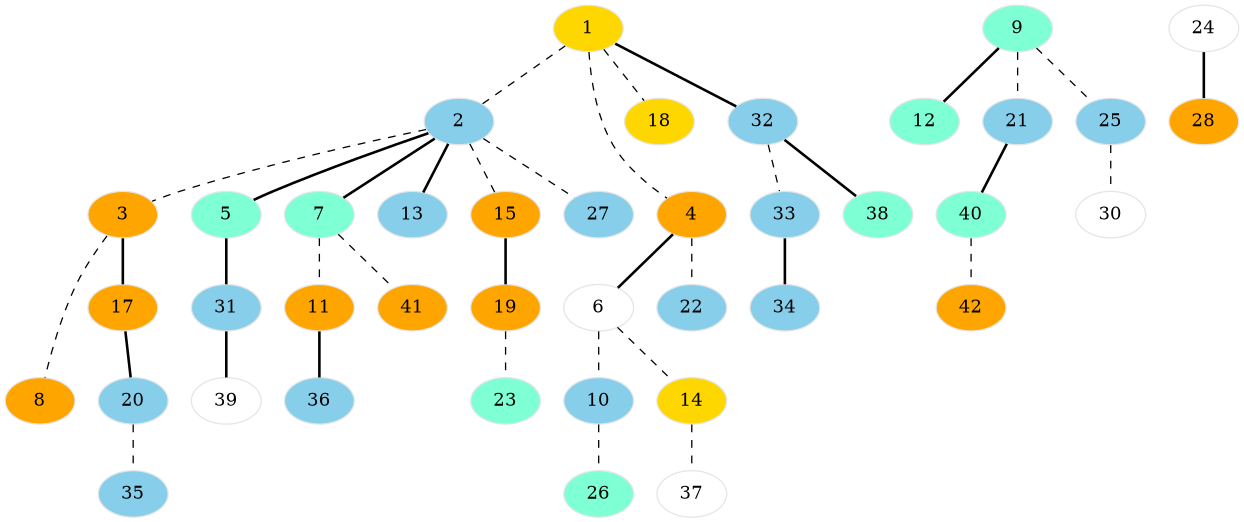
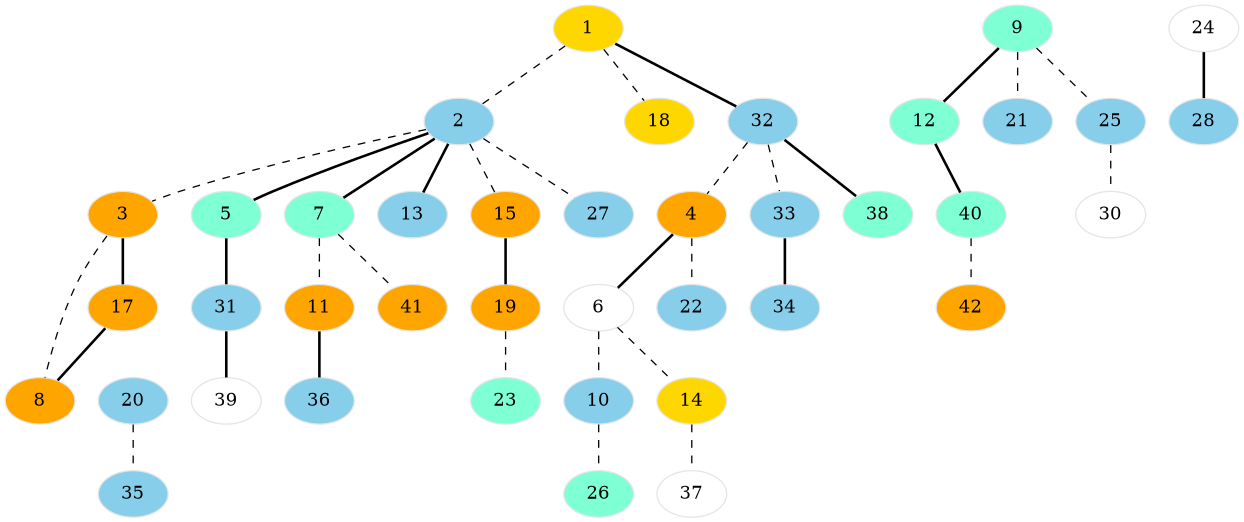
node "28": fillcolor orange -> skyblue
edge "1" -- "4": now "32" -- "4"
edge "21" -- "40": now "12" -- "40"
edge "17" -- "20": now "17" -- "8"
